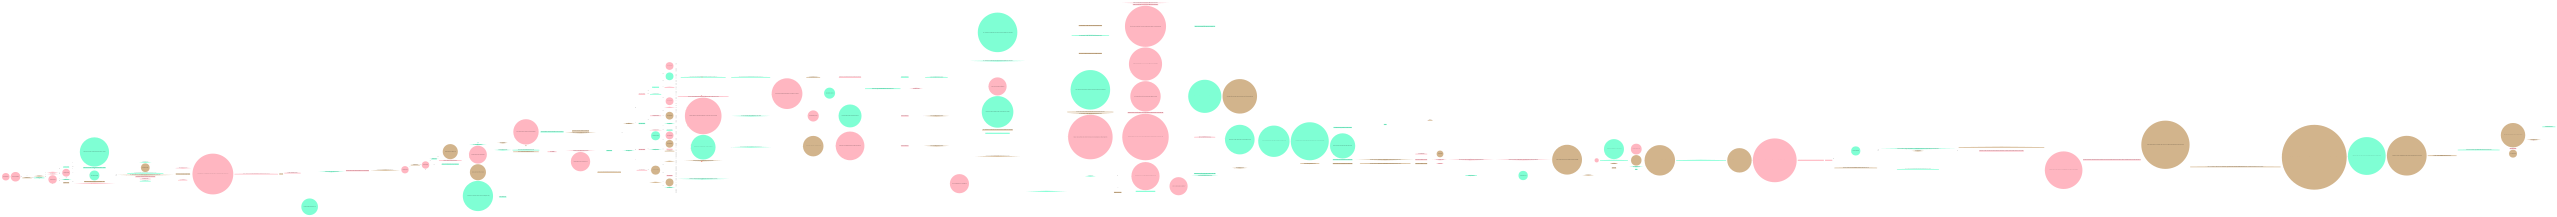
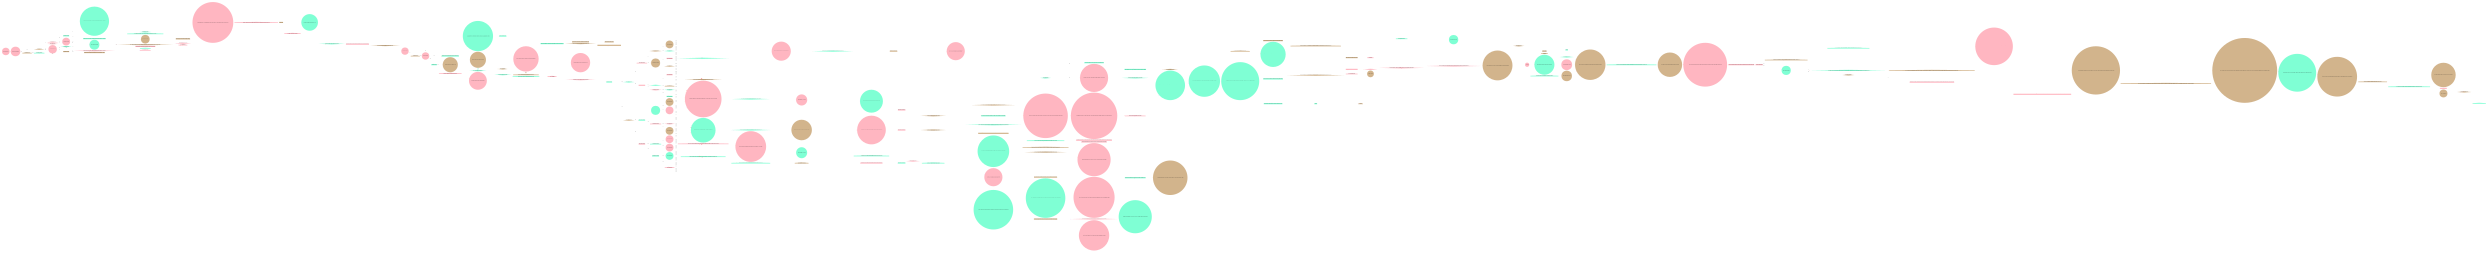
node "tanto faz cara, só me conta logo sua história": added
